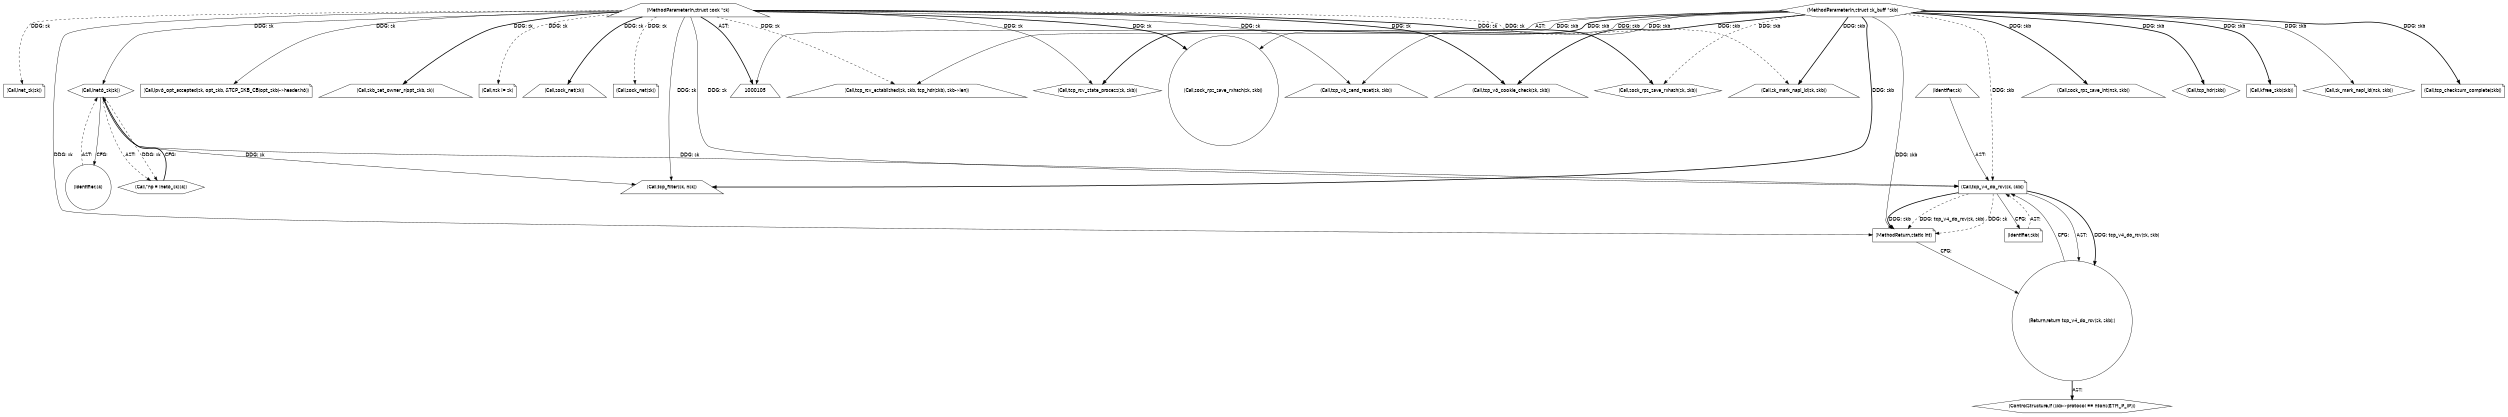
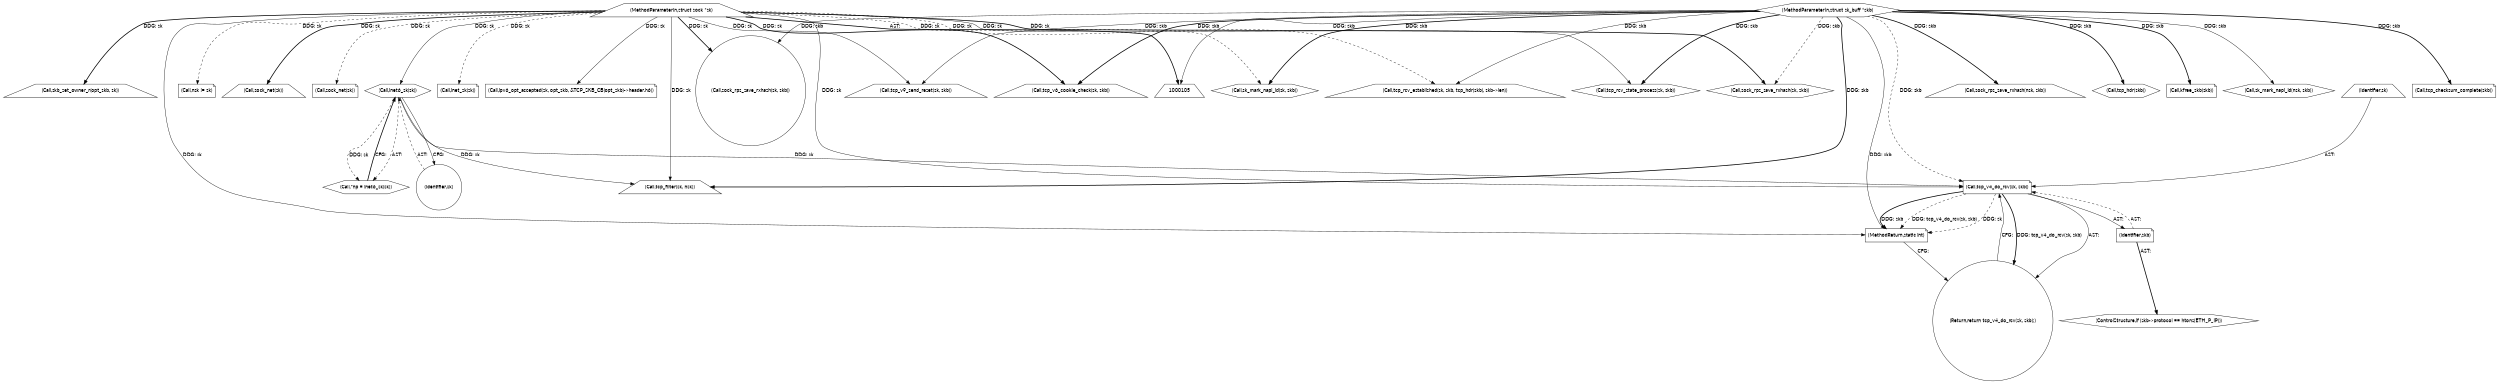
edge "(MethodParameterIn,struct sk_buff *skb)" -> "1000105": label "AST: " -> "DDG: skb"
node "(Call,tcp_v6_send_reset(sk, skb))": label "(Call,tcp_v6_send_reset(sk, skb))" -> "(Call,tcp_v9_send_reset(sk, skb))"
node "(Call,sk_mark_napi_id(sk, skb))": shape trapezium -> hexagon
node "(Call,sock_rps_save_int(nsk, skb))": label "(Call,sock_rps_save_int(nsk, skb))" -> "(Call,sock_rps_save_rxhash(nsk, skb))"
edge "(Call,tcp_v4_do_rcv(sk, skb))" -> "(Identifier,skb)": label "CFG: " -> "AST: "
edge "(Return,return tcp_v4_do_rcv(sk, skb);)" -> "(ControlStructure,if (skb->protocol == htons(ETH_P_IP)))": now "(Identifier,skb)" -> "(ControlStructure,if (skb->protocol == htons(ETH_P_IP)))"
